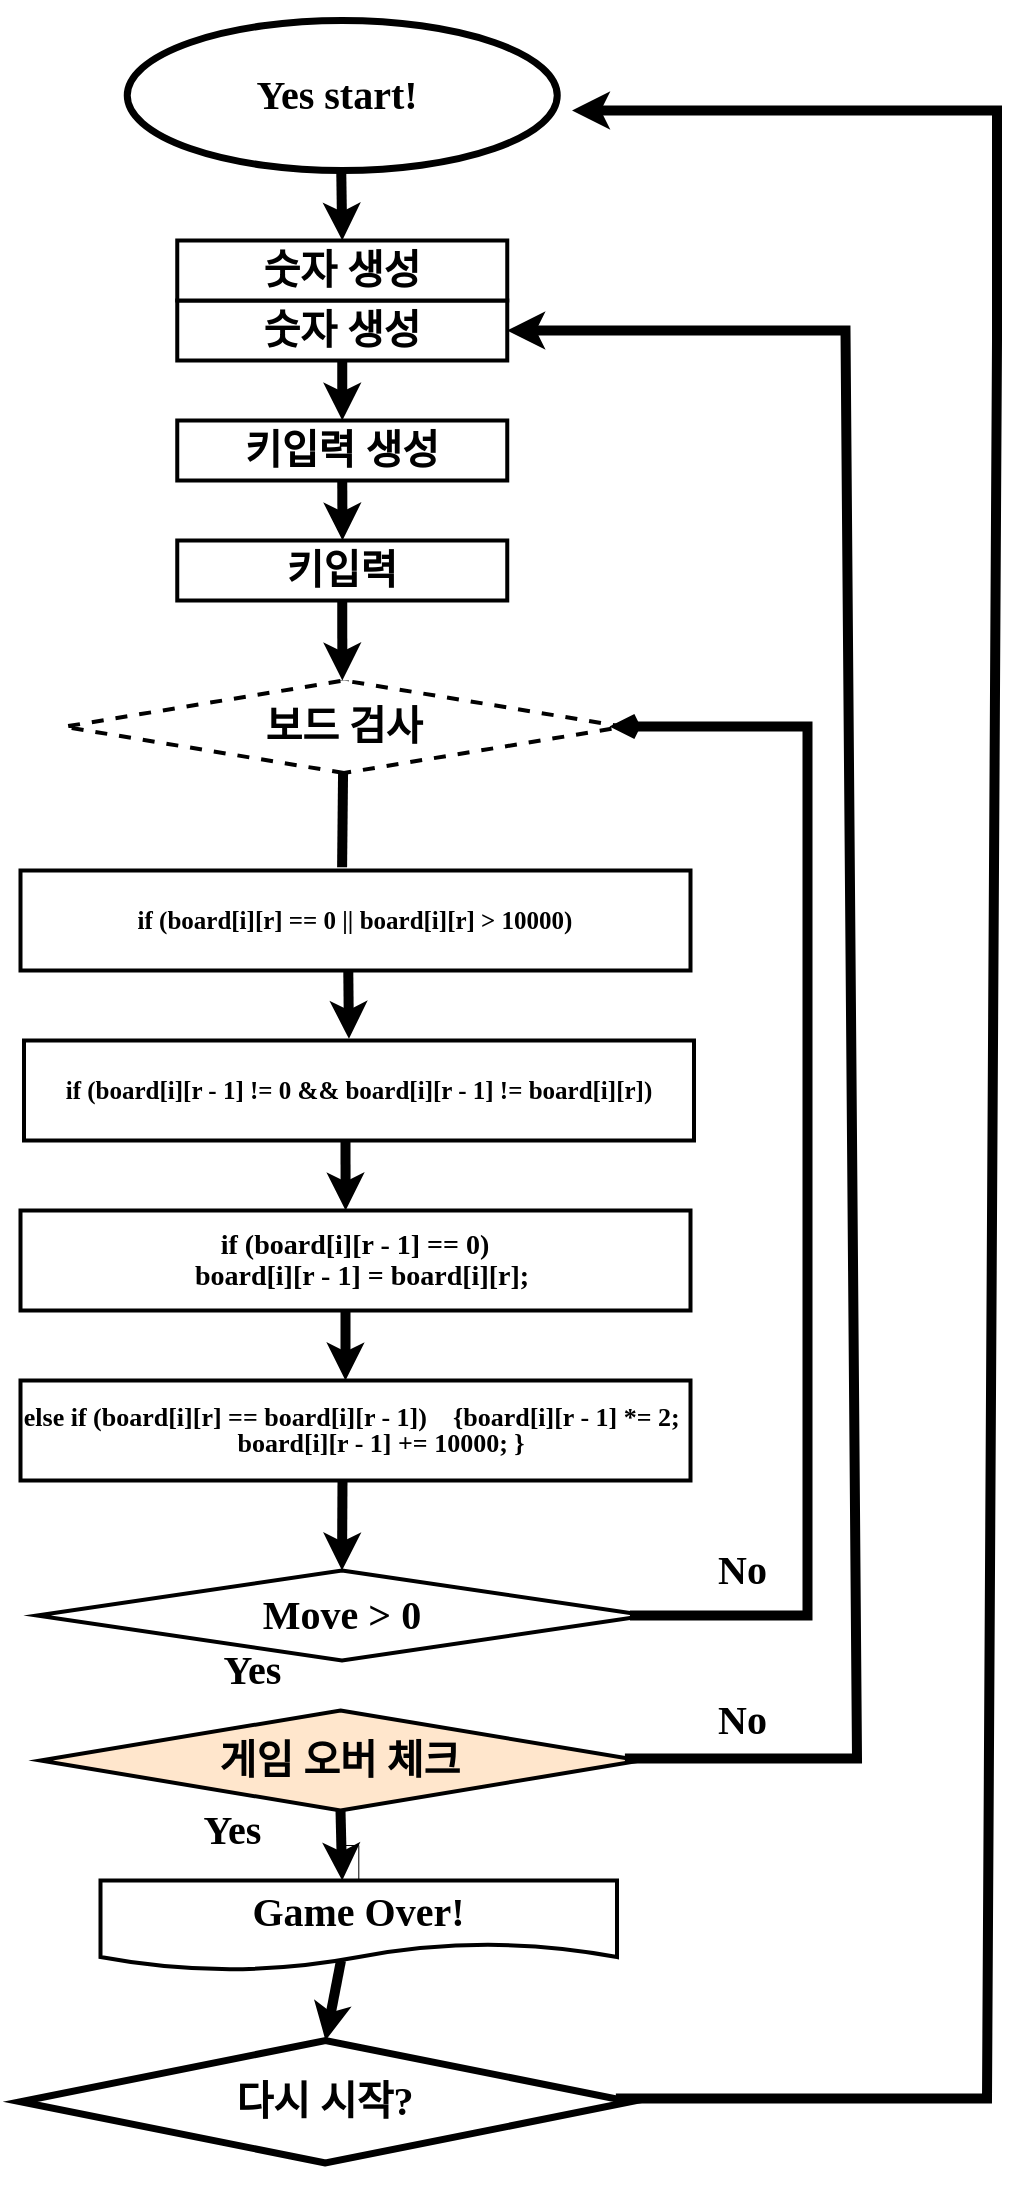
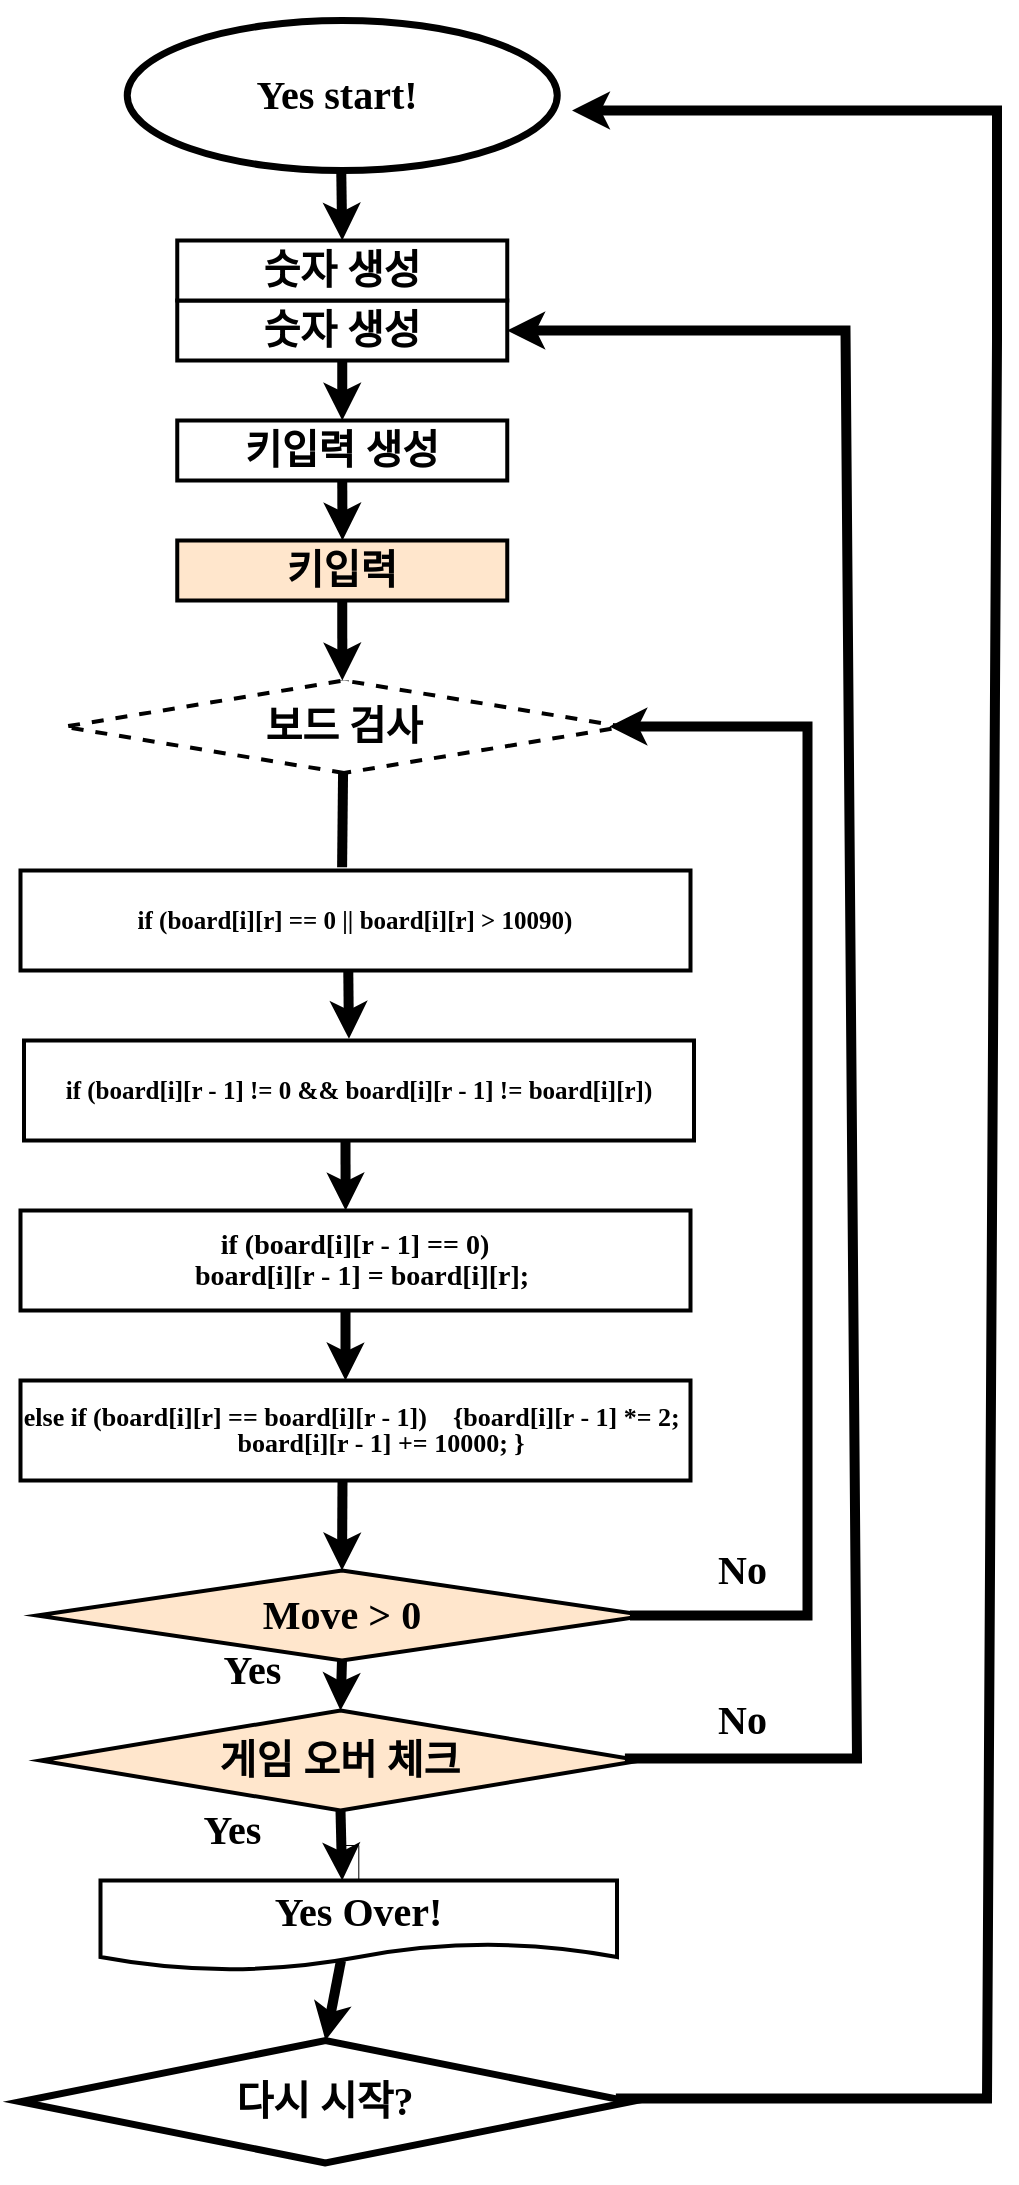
edge "키입력" -> "키입력 생성": added
node "키입력": fillcolor #ffffff -> #ffe6cc
node "if (board[i][r] == 0 || board[i][r] > 10000)": label "if (board[i][r] == 0 || board[i][r] > 10000)" -> "if (board[i][r] == 0 || board[i][r] > 10090)"
node "Move > 0": fillcolor #ffffff -> #ffe6cc
edge "Move > 0" -> "보드 검사": arrowhead open -> classic
edge "Move > 0" -> "게임 오버 체크": added
node "Game Over!": label "Game Over!" -> "Yes Over!"
